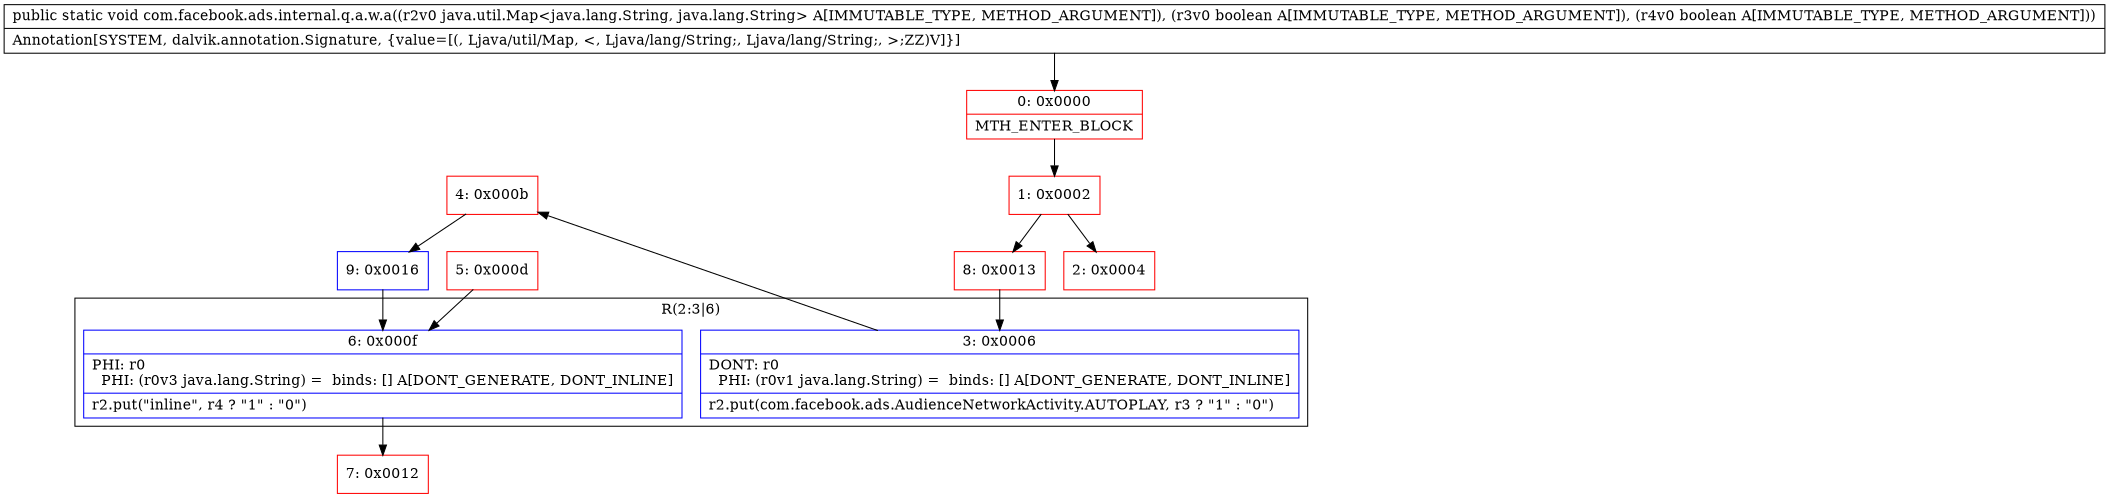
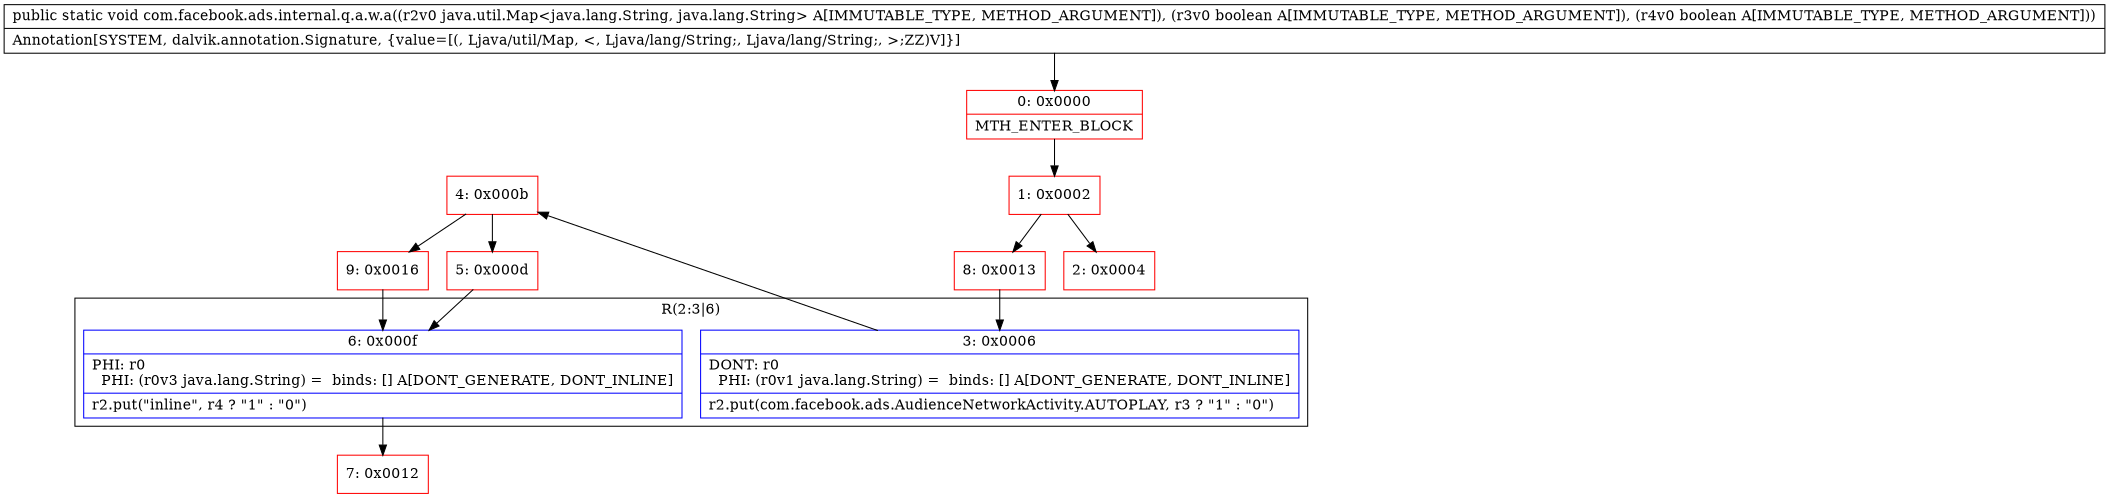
edge "4: 0x000b" -> "5: 0x000d": added
node "9: 0x0016": color blue -> red
